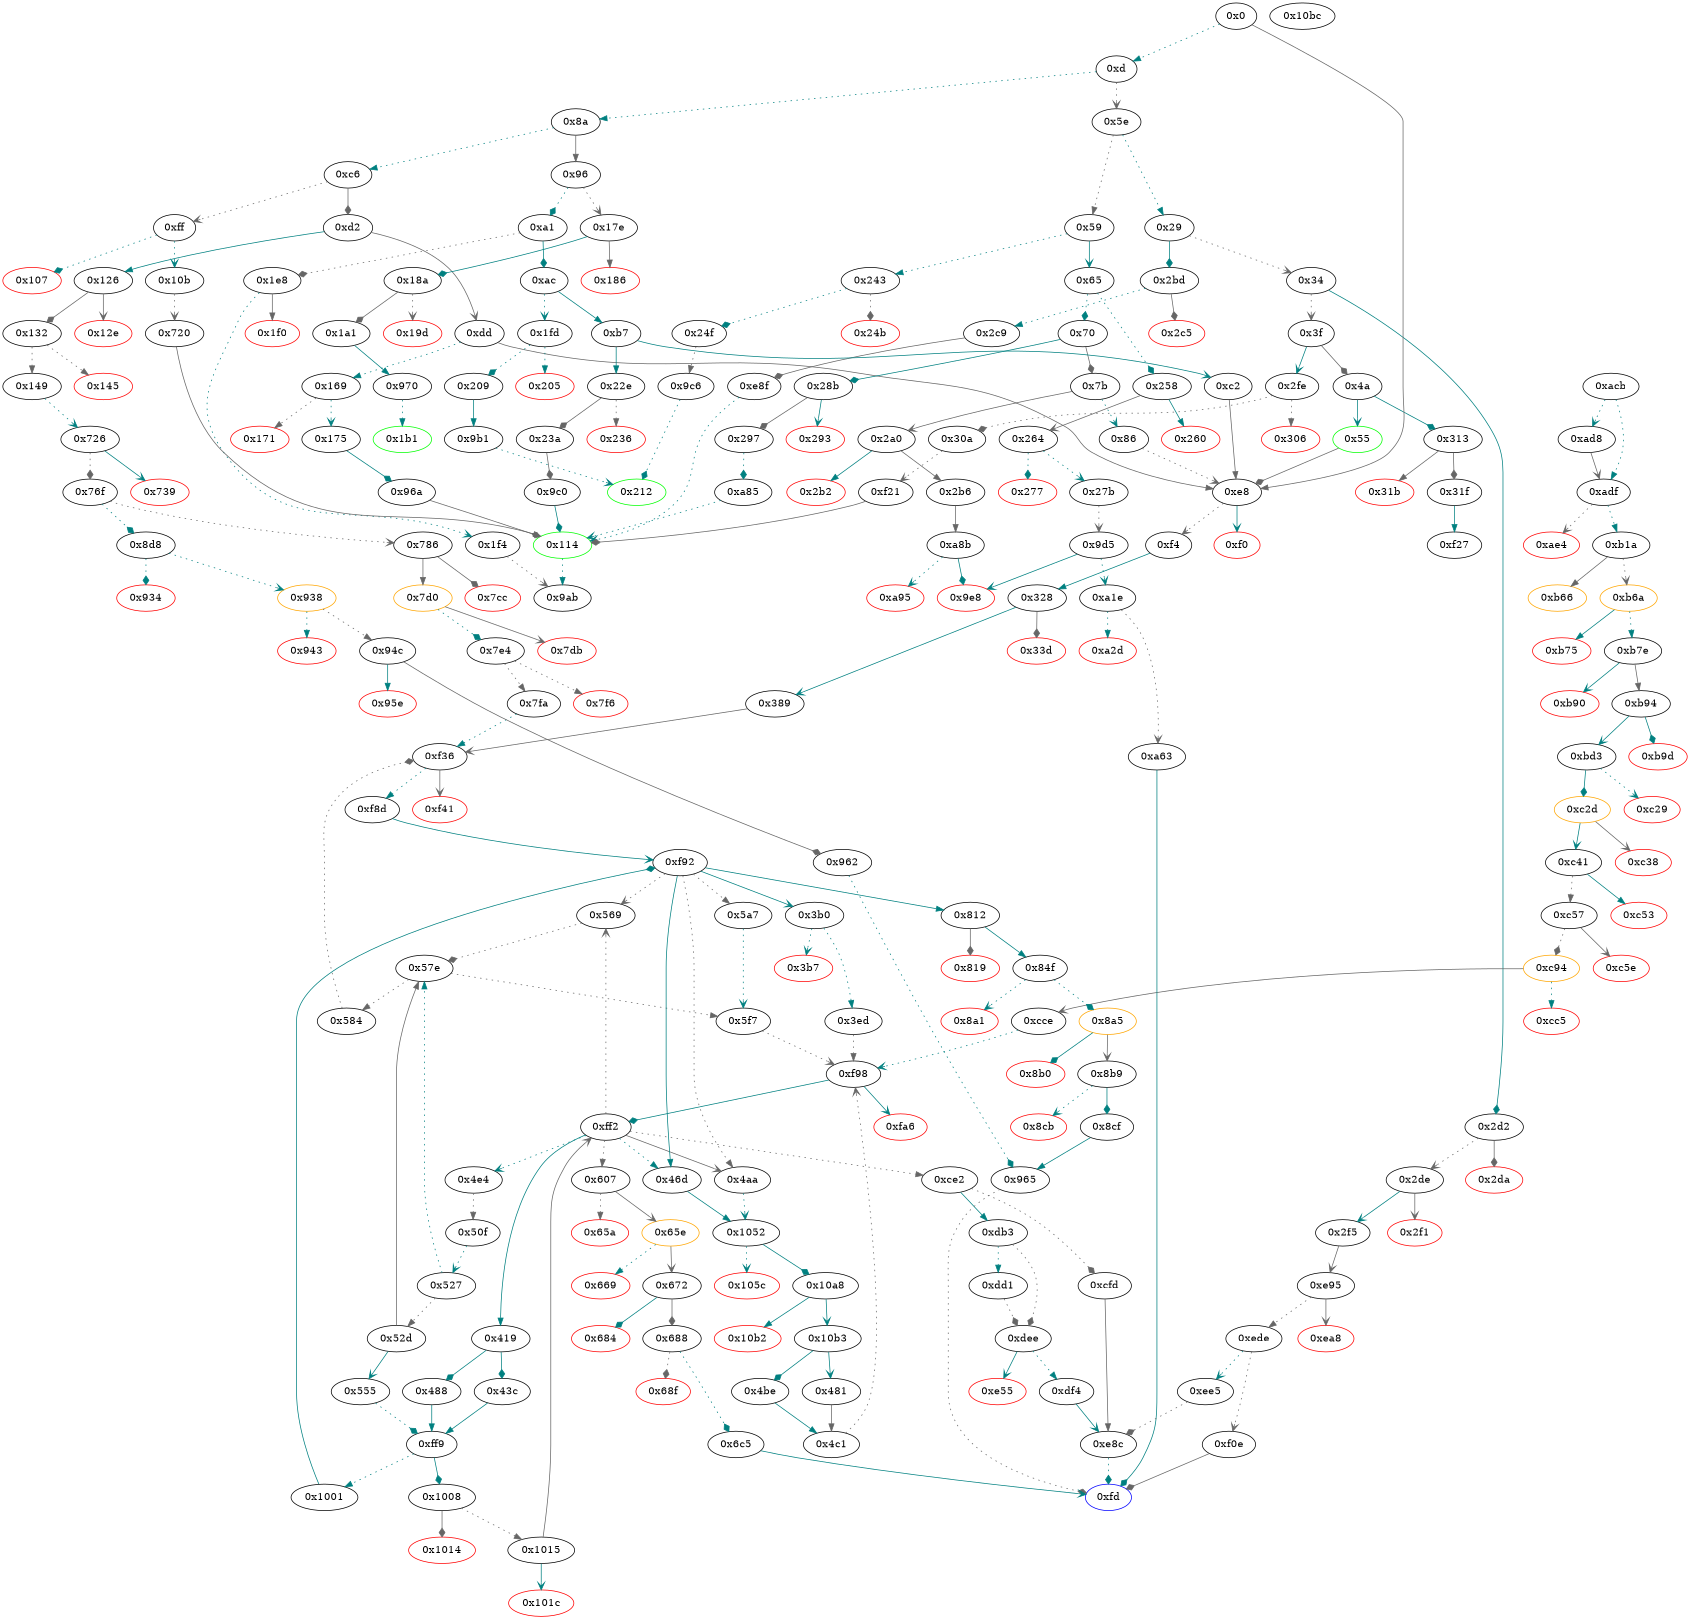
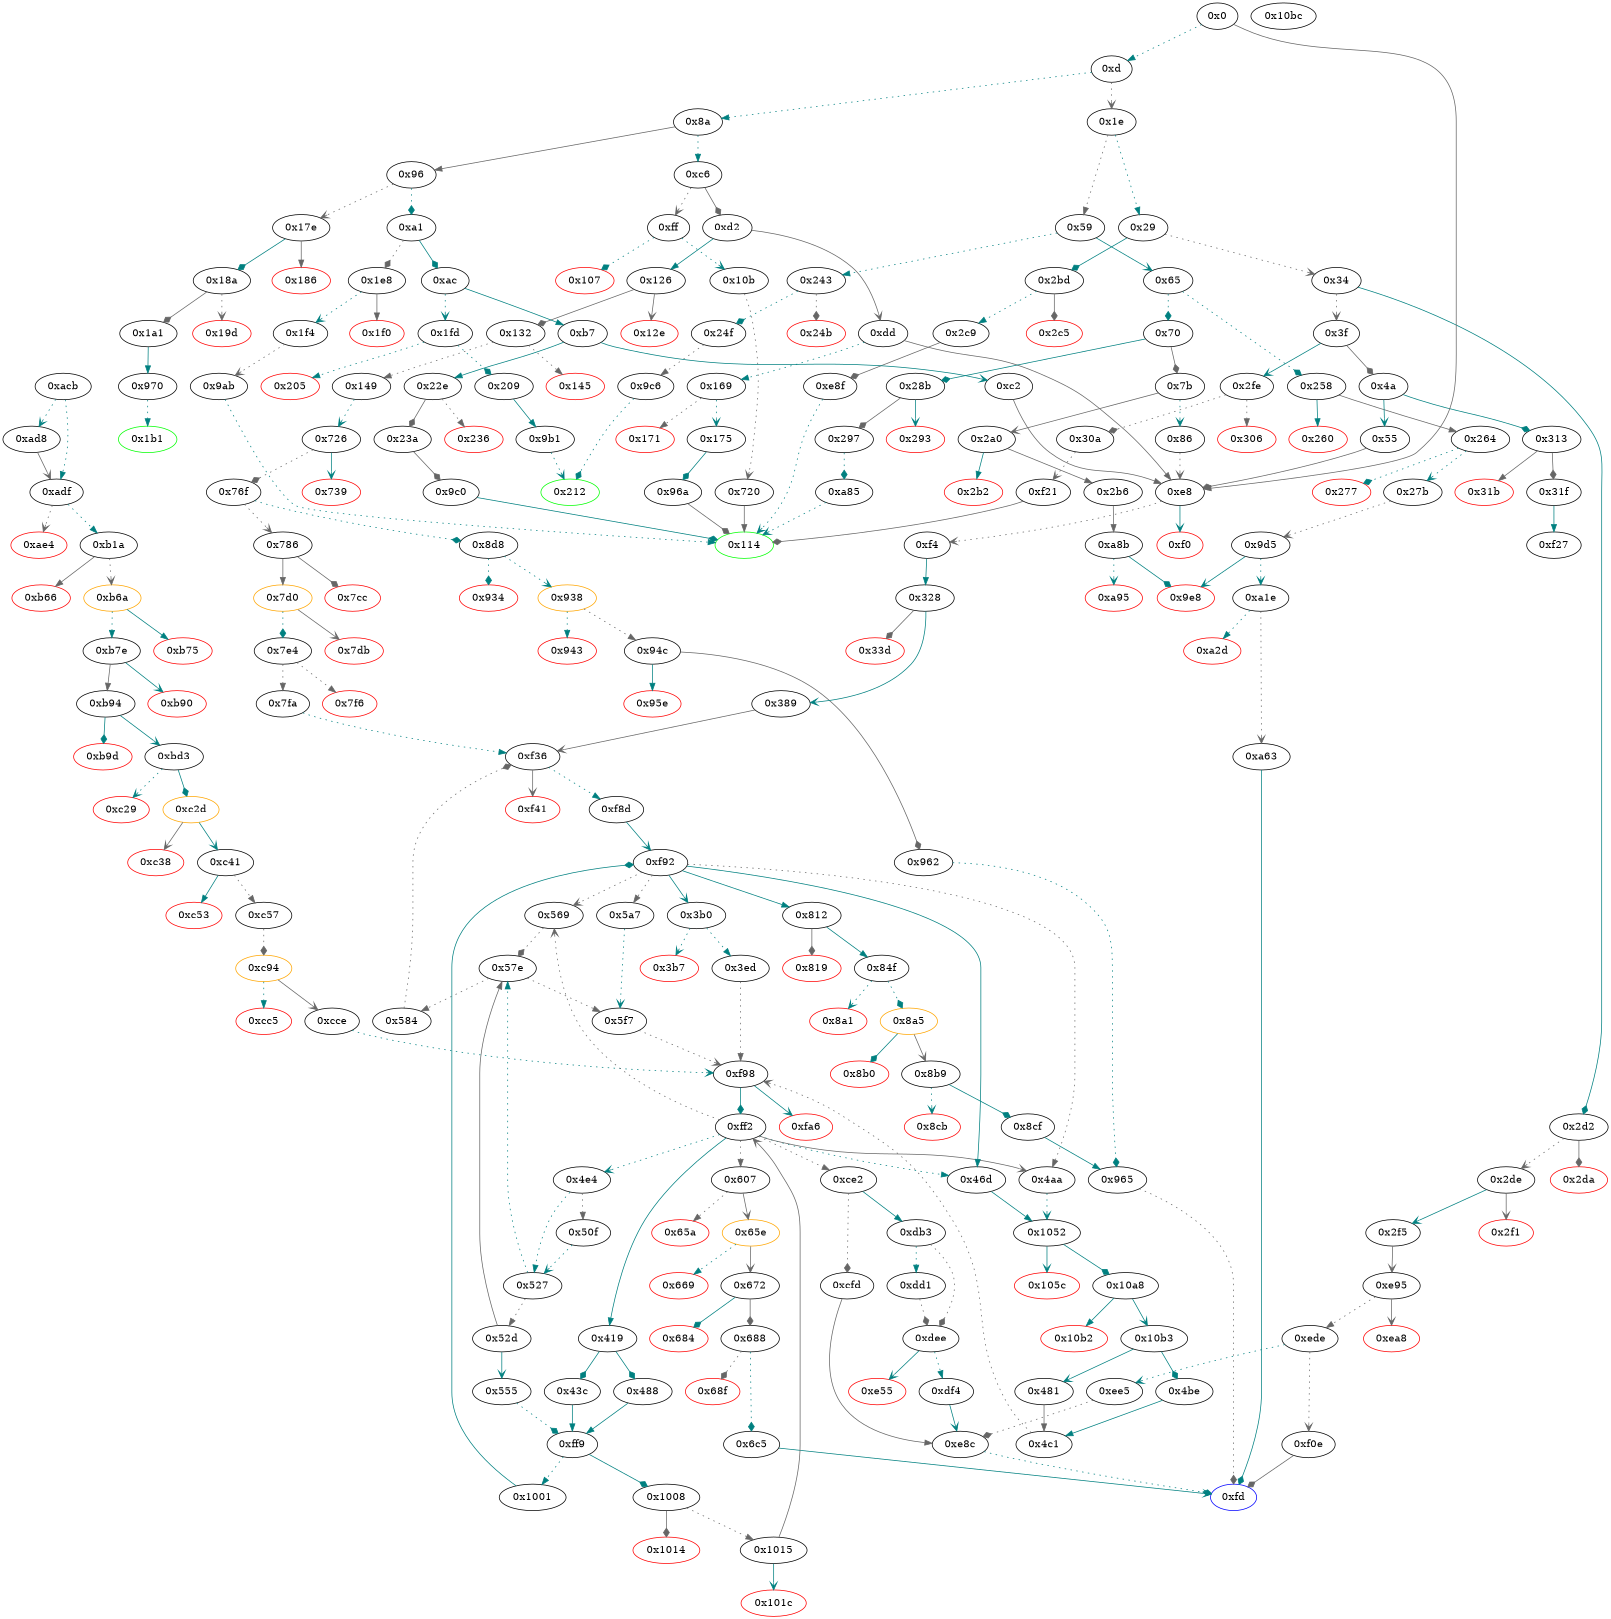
node "0x5e": label "0x5e" -> "0x1e"
edge "0x258" -> "0x264": arrowhead vee -> normal
node "0x55": color green -> black
edge "0x114" -> "0x9ab": reversed
node "0xb66": color orange -> red
node "0xc5e": removed
edge "0x4e4" -> "0x527": added
edge "0x1052" -> "0x105c": style dotted -> solid
